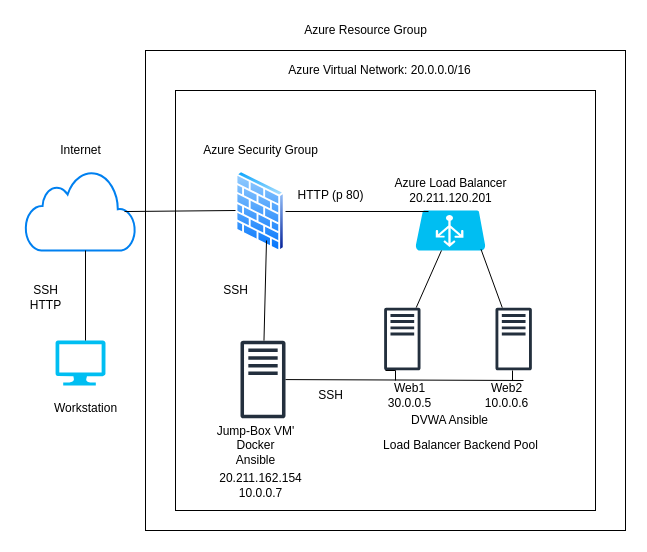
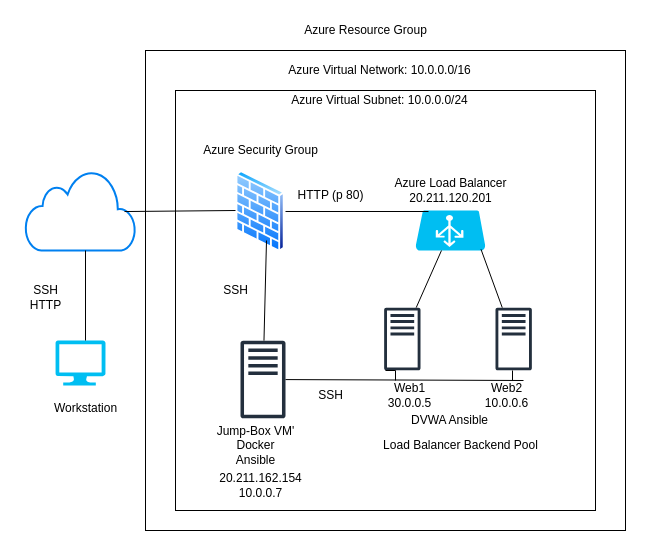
node "Azure Virtual Network: 20.0.0.0/16": label "Azure Virtual Network: 20.0.0.0/16" -> "Azure Virtual Network: 10.0.0.0/16"
node "Azure Virtual Subnet: 10.0.0.0/24": added
node "Internet": removed
